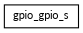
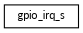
node "gpio_gpio_s": label "gpio_gpio_s" -> "gpio_irq_s"
